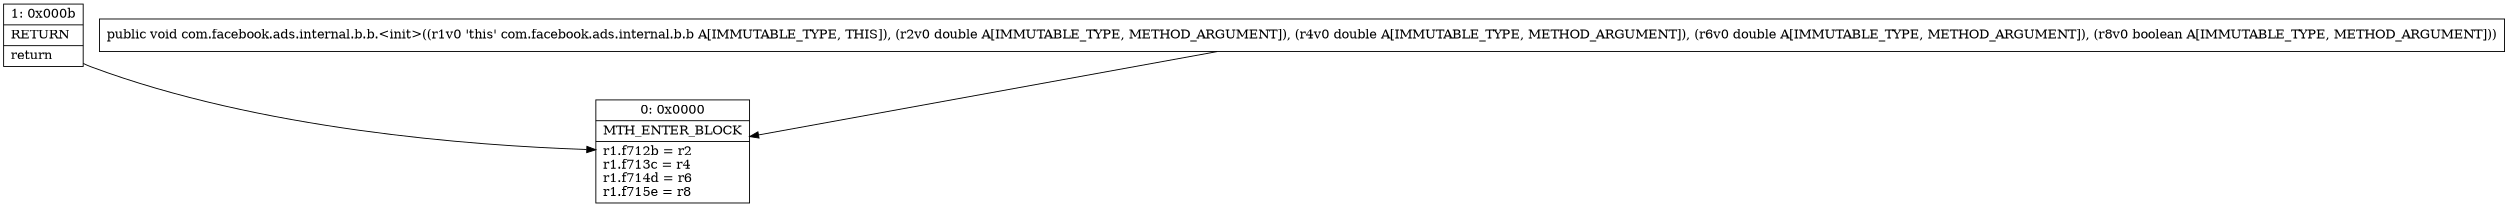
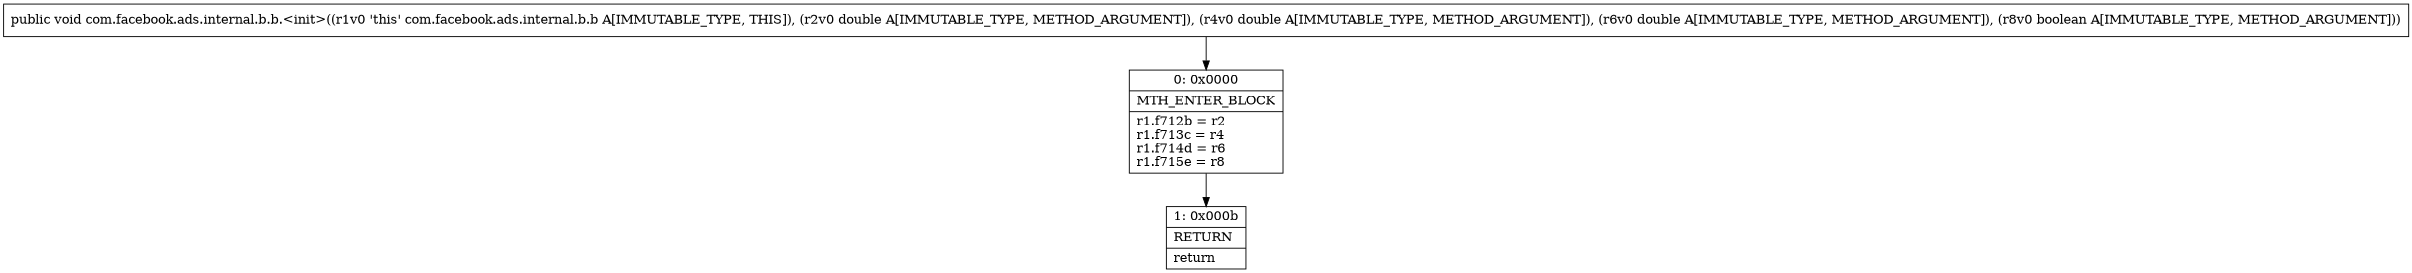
edge "1: 0x000b" -> "0: 0x0000": reversed
